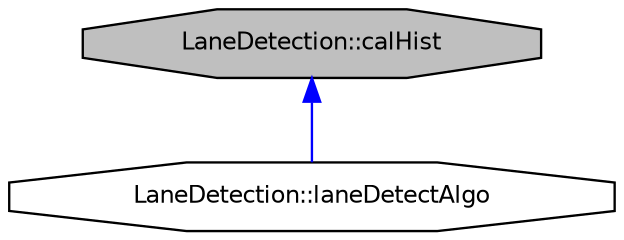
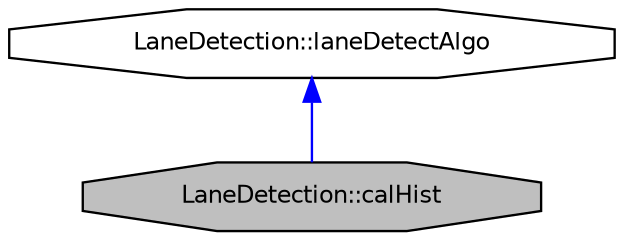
edge "LaneDetection::laneDetectAlgo" -> "LaneDetection::calHist": reversed
